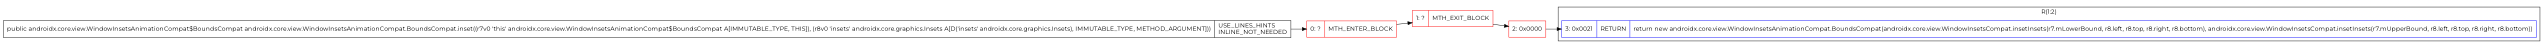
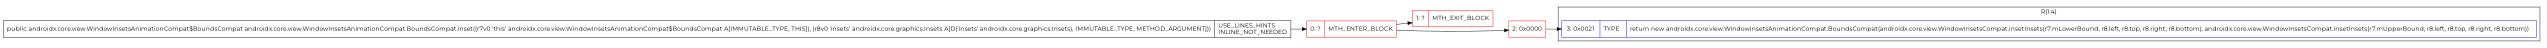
cluster "R(1:2)": label "R(1:2)" -> "R(1:4)"
edge "1: ?" -> "2: 0x0000": now "0: ?" -> "2: 0x0000"
node "3: 0x0021": text "RETURN" -> "TYPE"
